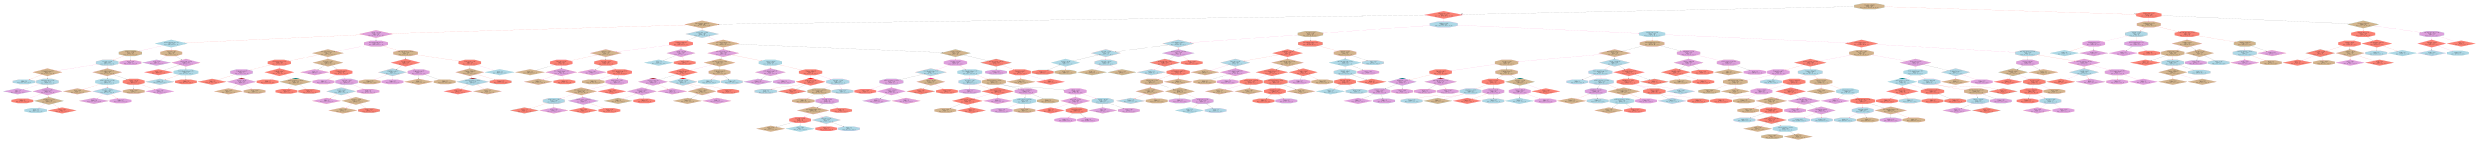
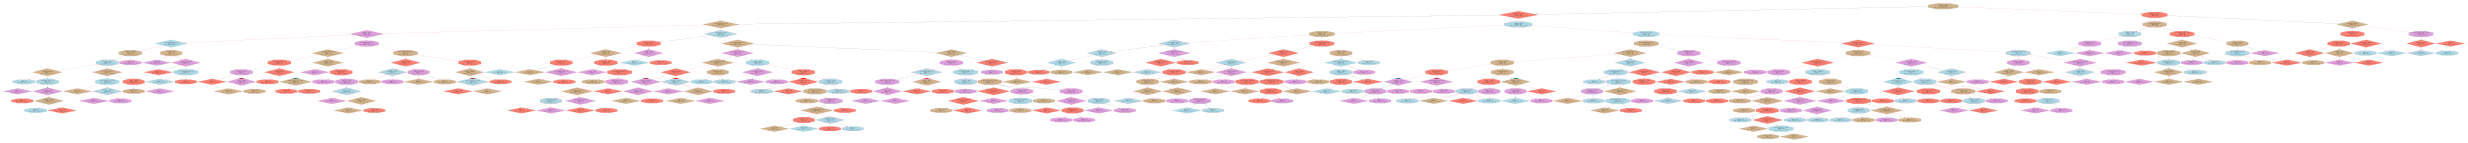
node "entropy = 1.5219 samples = 5 value = [1, 0, 2, 2, 0, 0, 0]": shape diamond -> octagon
node "entropy = 0.0 samples = 16 value = [16, 0, 0, 0, 0, 0, 0]": removed
